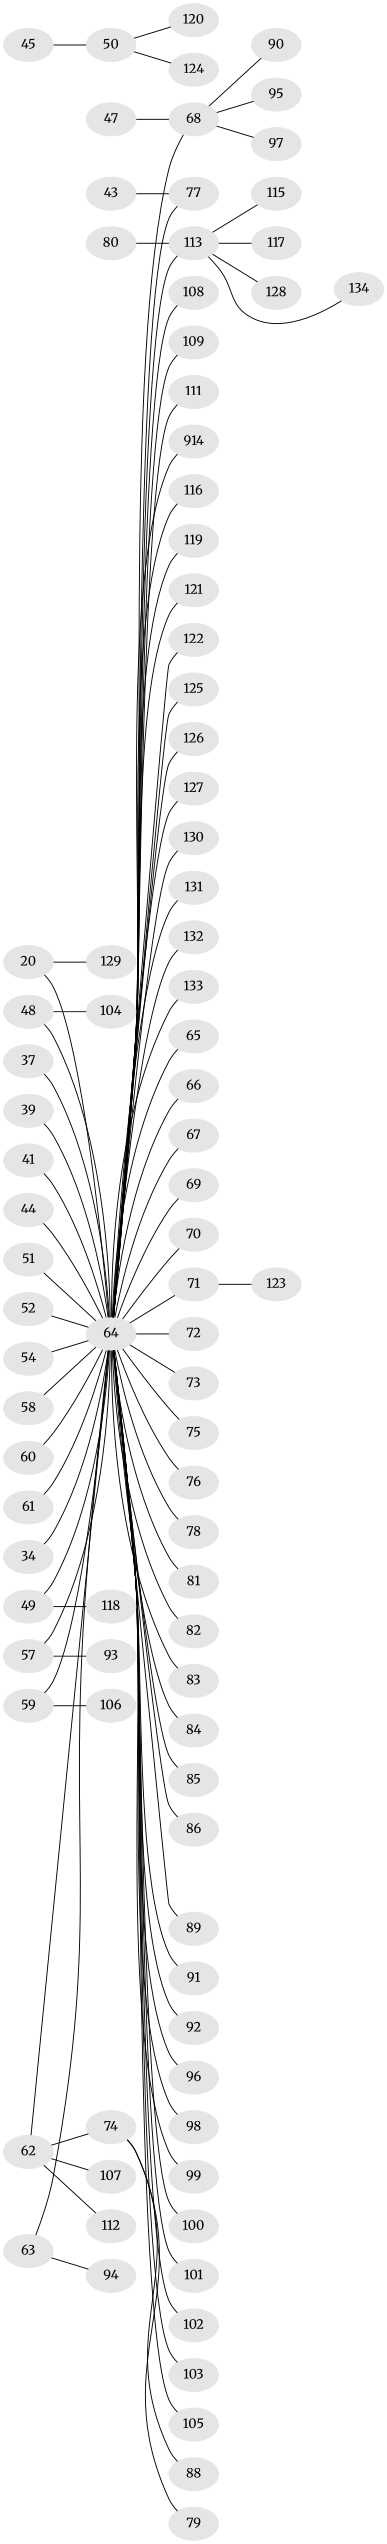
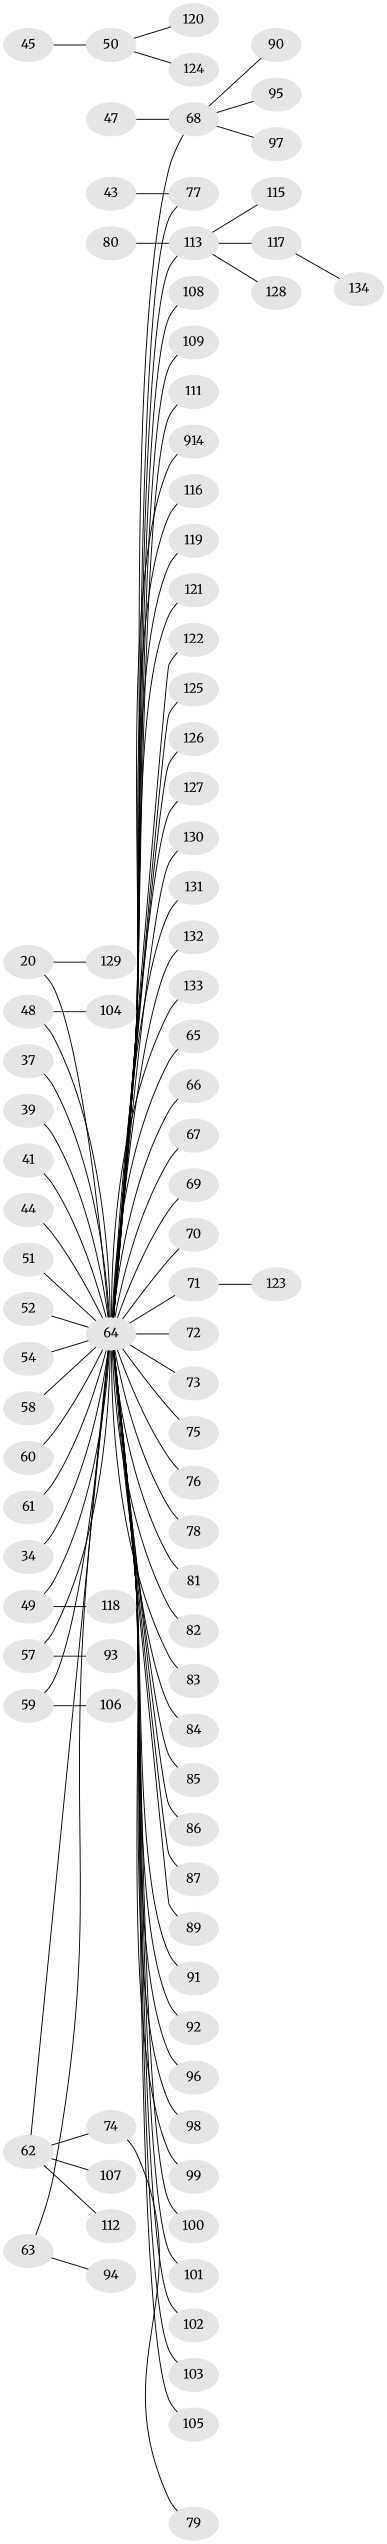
edge "113" -- "134": now "117" -- "134"
node "87": added
node "88": removed
